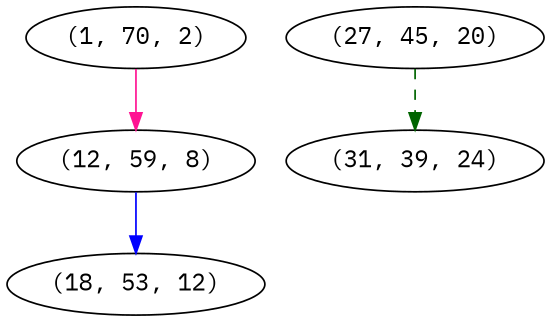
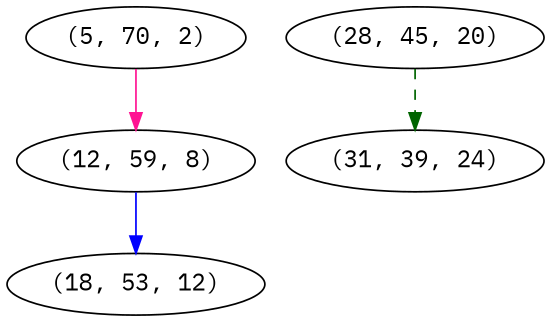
node "(1, 70, 2)": label "(1, 70, 2)" -> "(5, 70, 2)"
node "(27, 45, 20)": label "(27, 45, 20)" -> "(28, 45, 20)"
